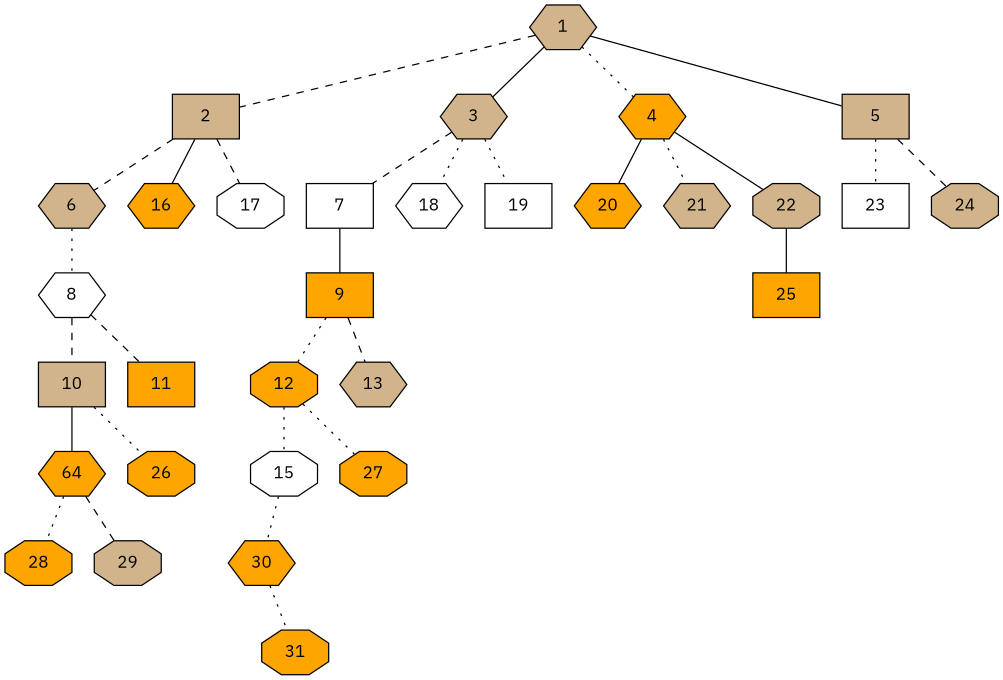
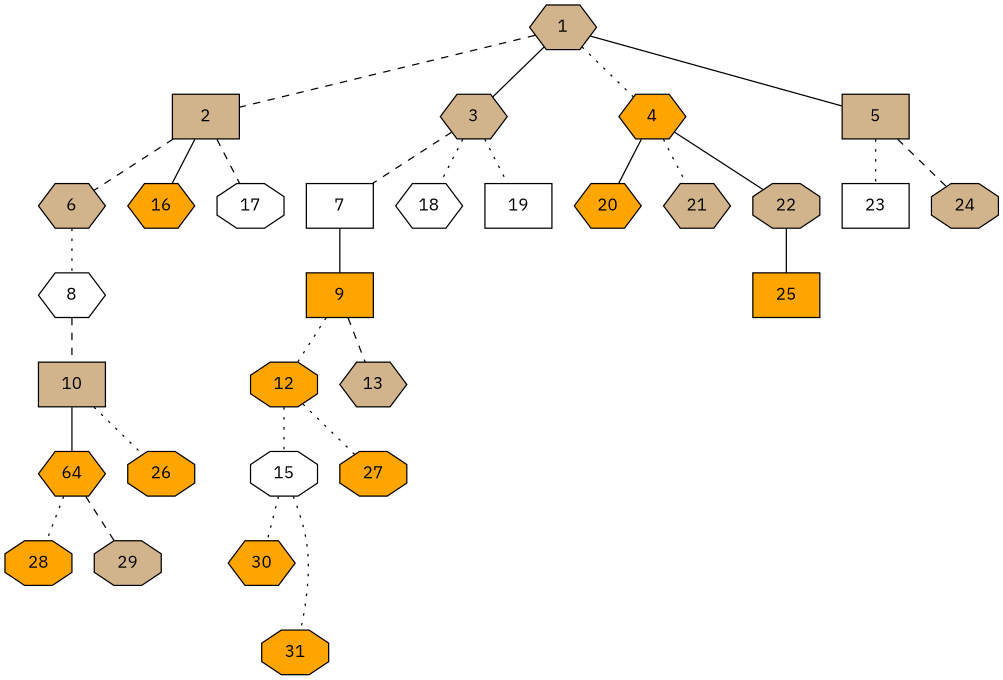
node "11": removed
edge "30" -- "31": now "15" -- "31"
